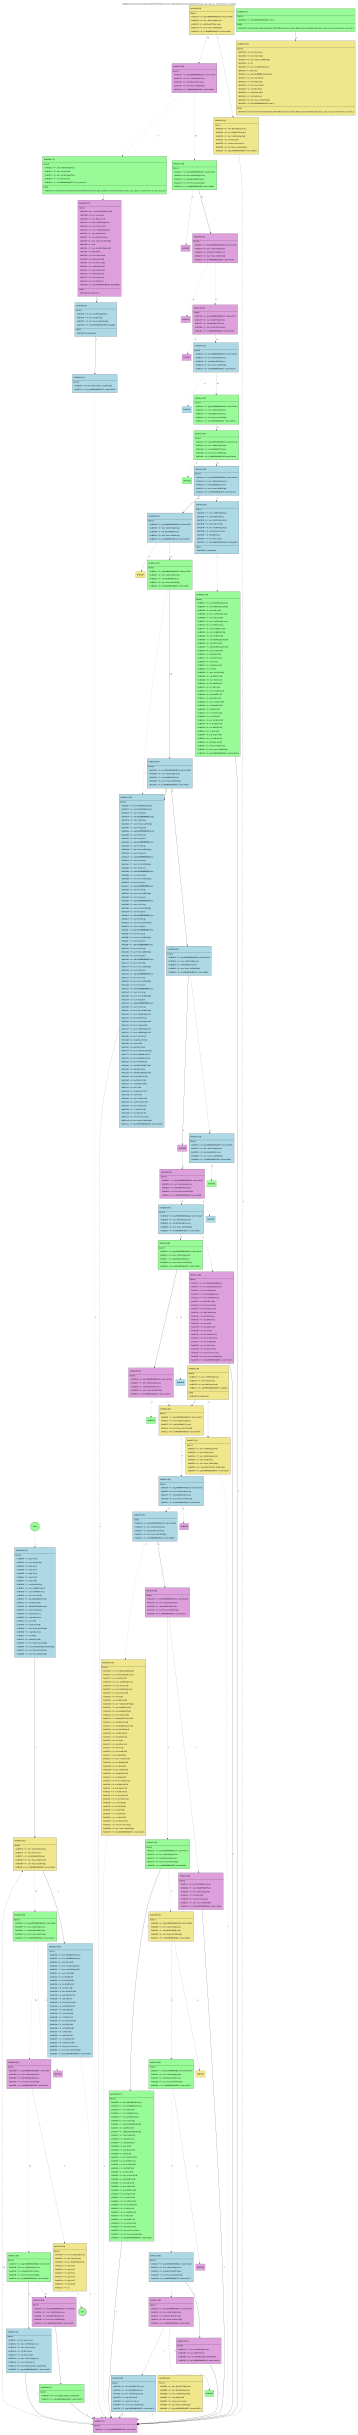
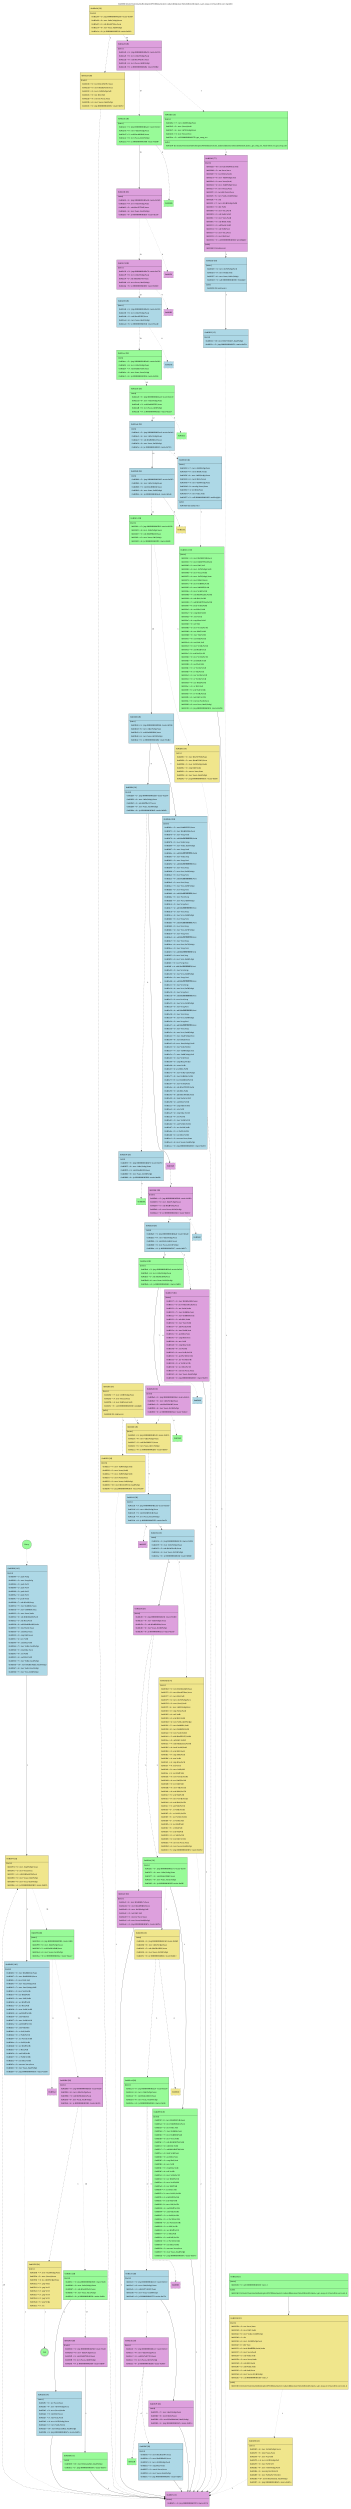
node "0x403406": fillcolor plum -> palegreen
edge "0x402b1c [28]" -> "0x402d6c [355]": now "0x402b1c [28]" -> "0x402f81 [30]"
node "0x40326f [45]": added
